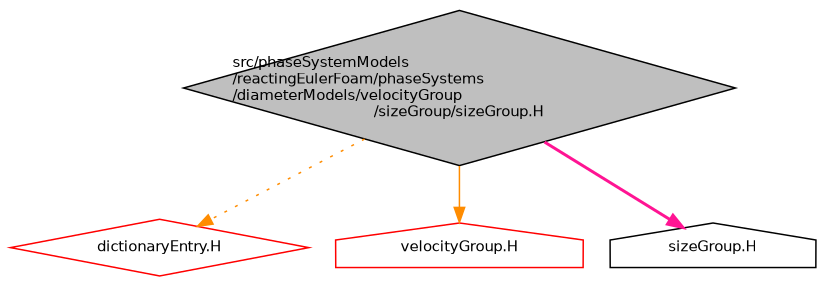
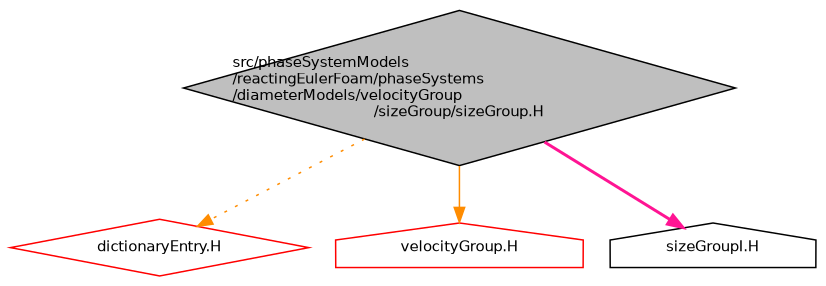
node "sizeGroup.H": label "sizeGroup.H" -> "sizeGroupI.H"
